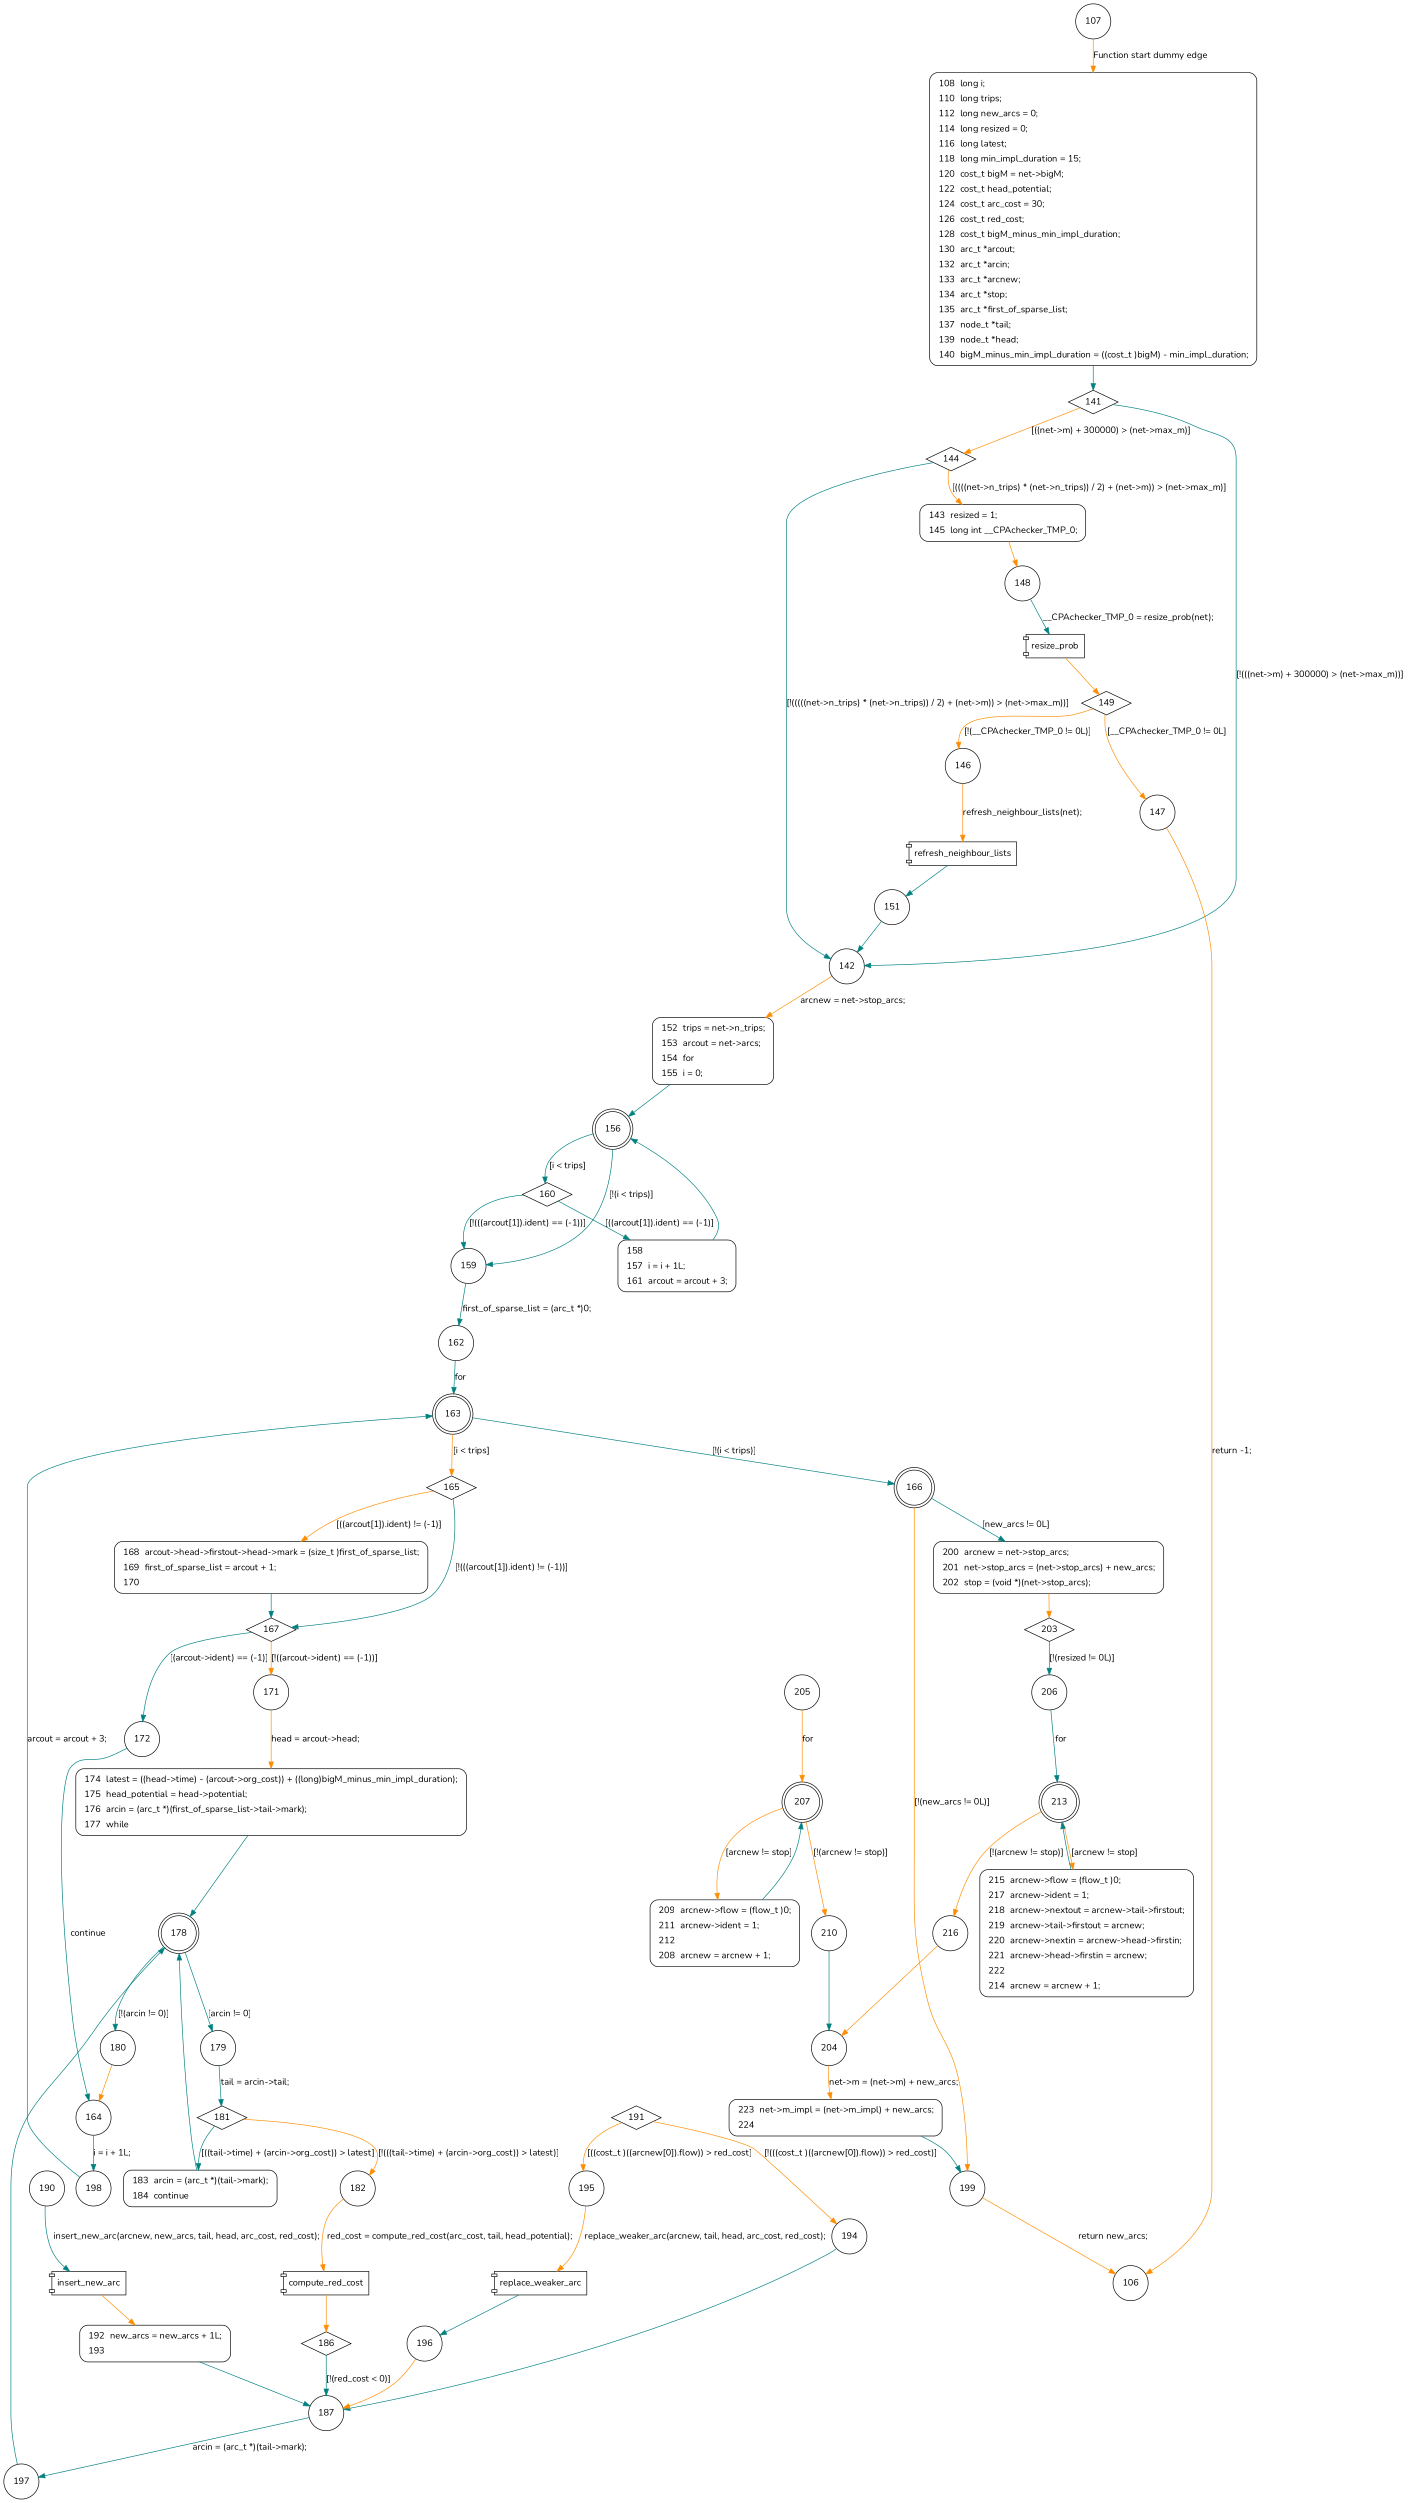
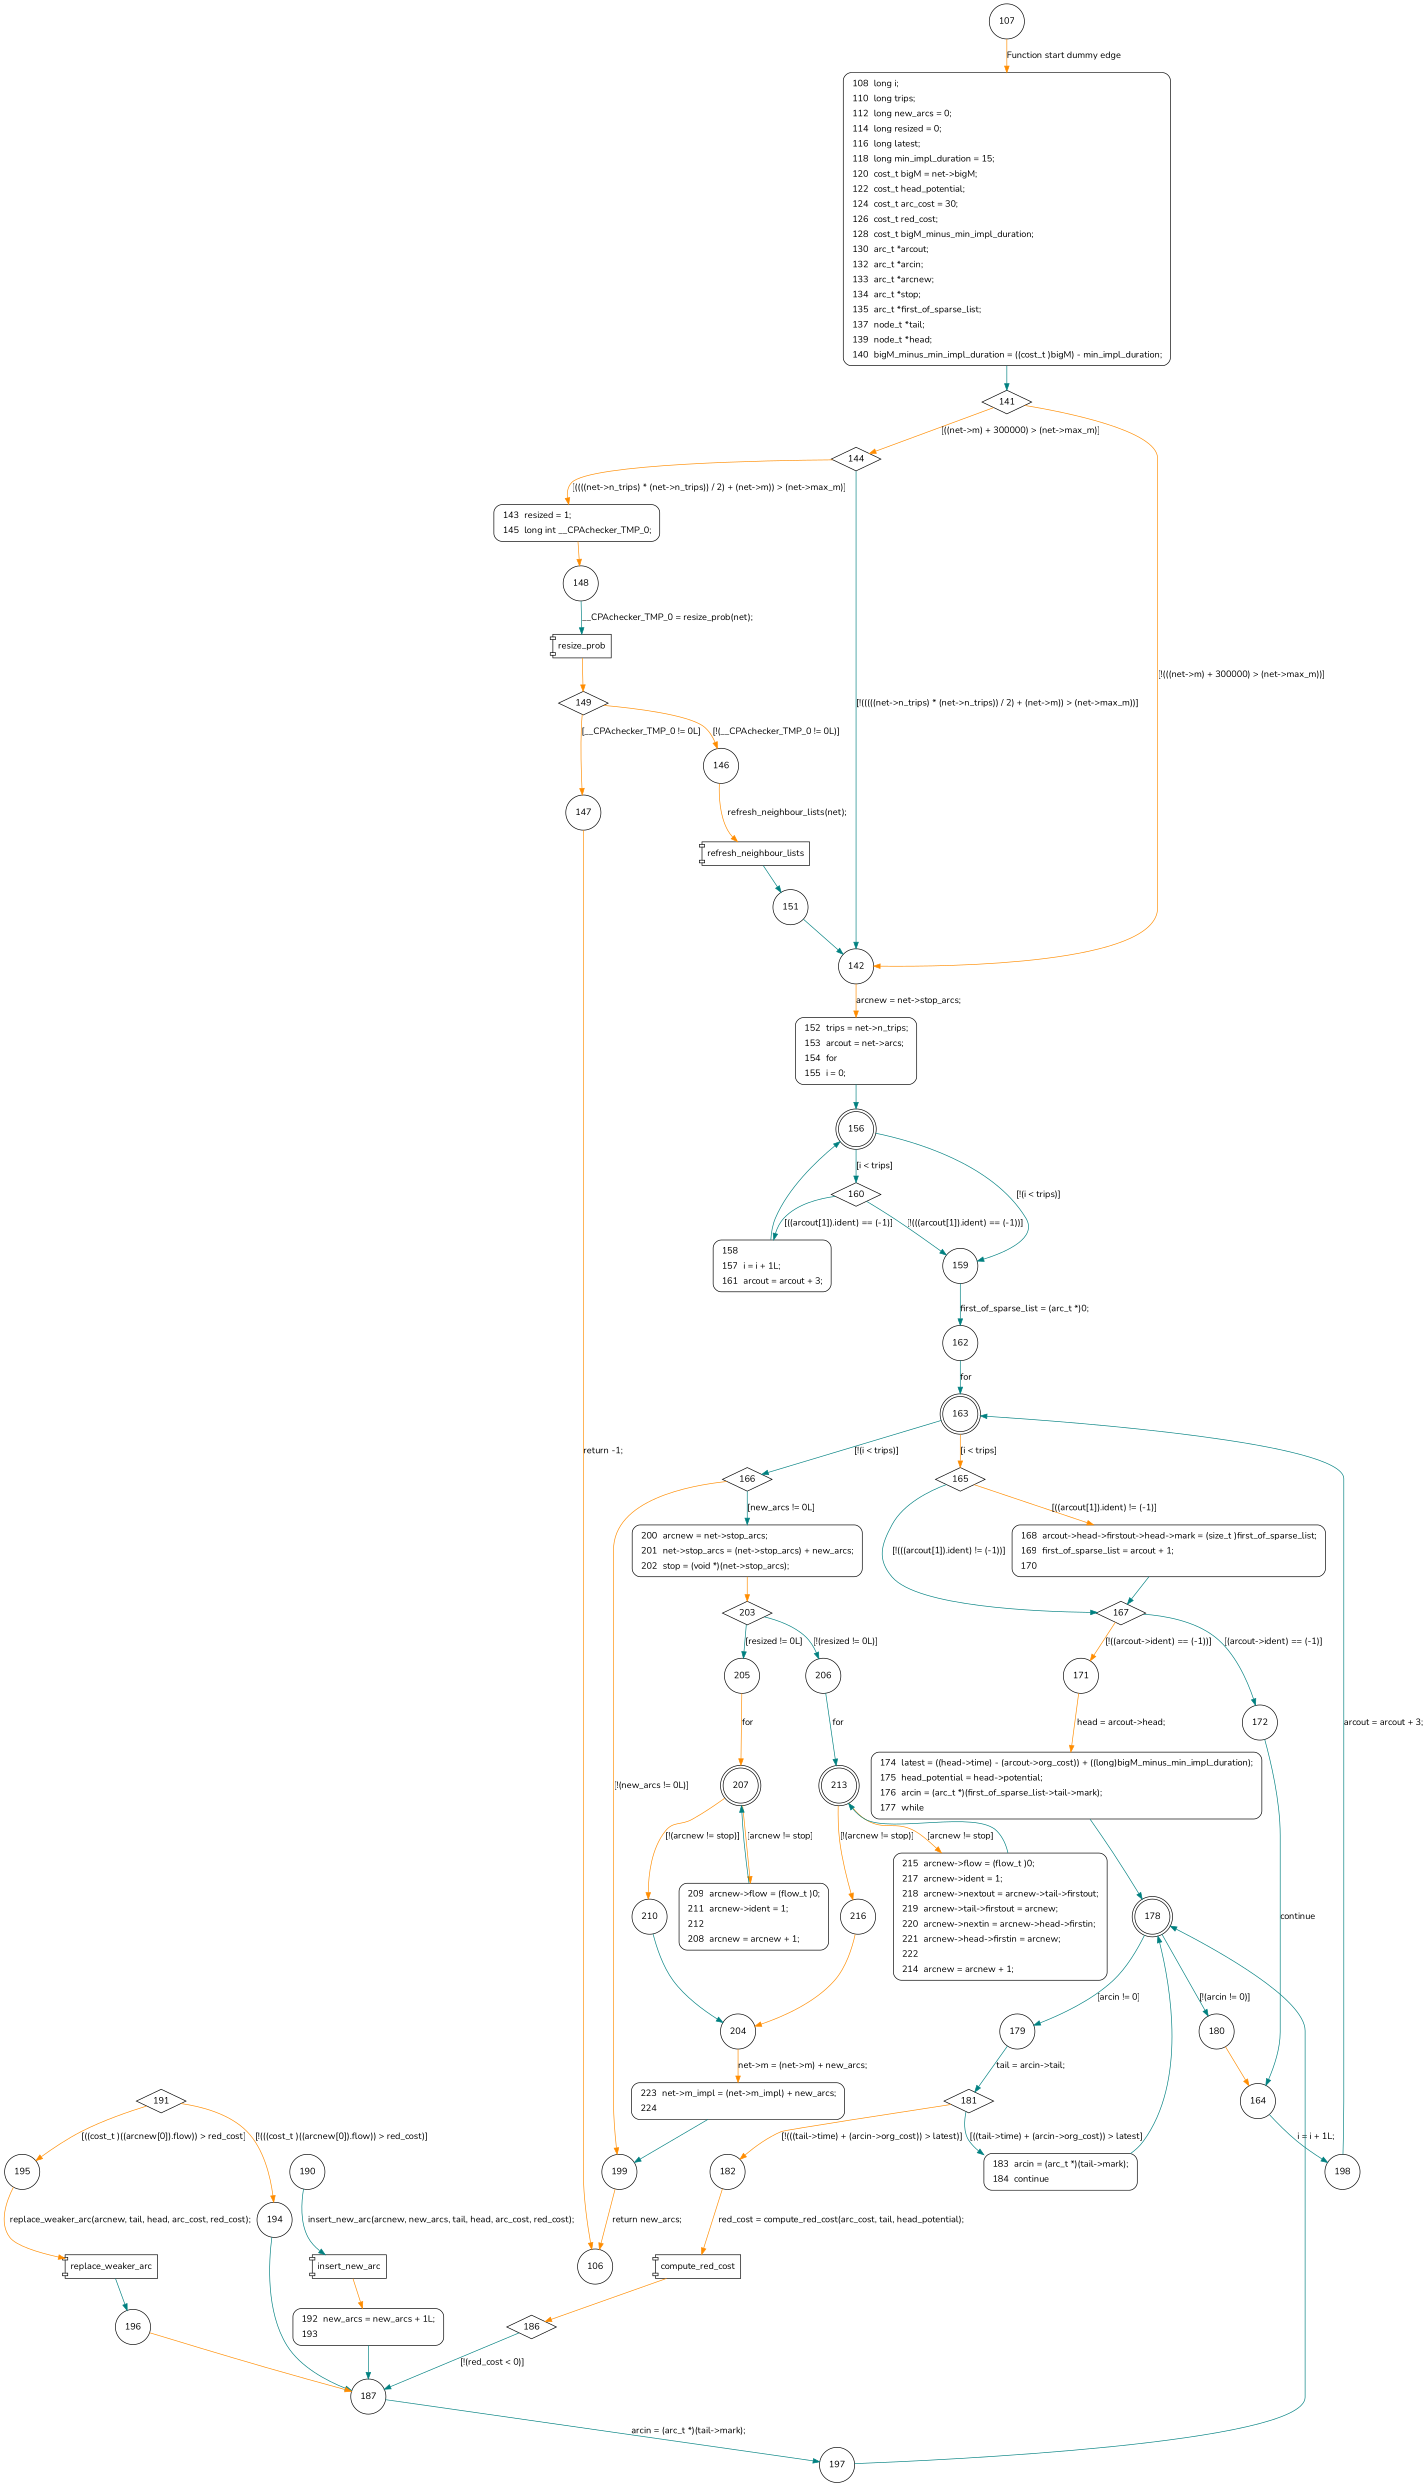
edge "141" -> "142": color teal -> darkorange
node "166": shape doublecircle -> diamond
edge "203" -> "205": added, label "[resized != 0L]"
